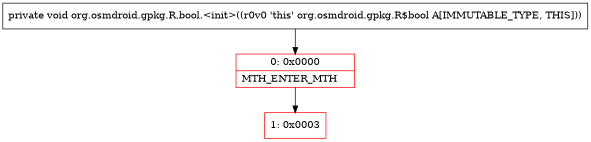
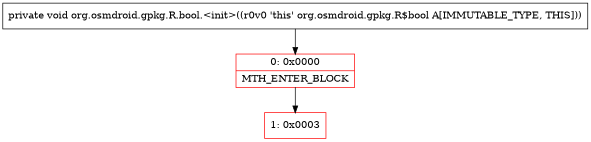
node "0: 0x0000": text "MTH_ENTER_MTH" -> "MTH_ENTER_BLOCK"
